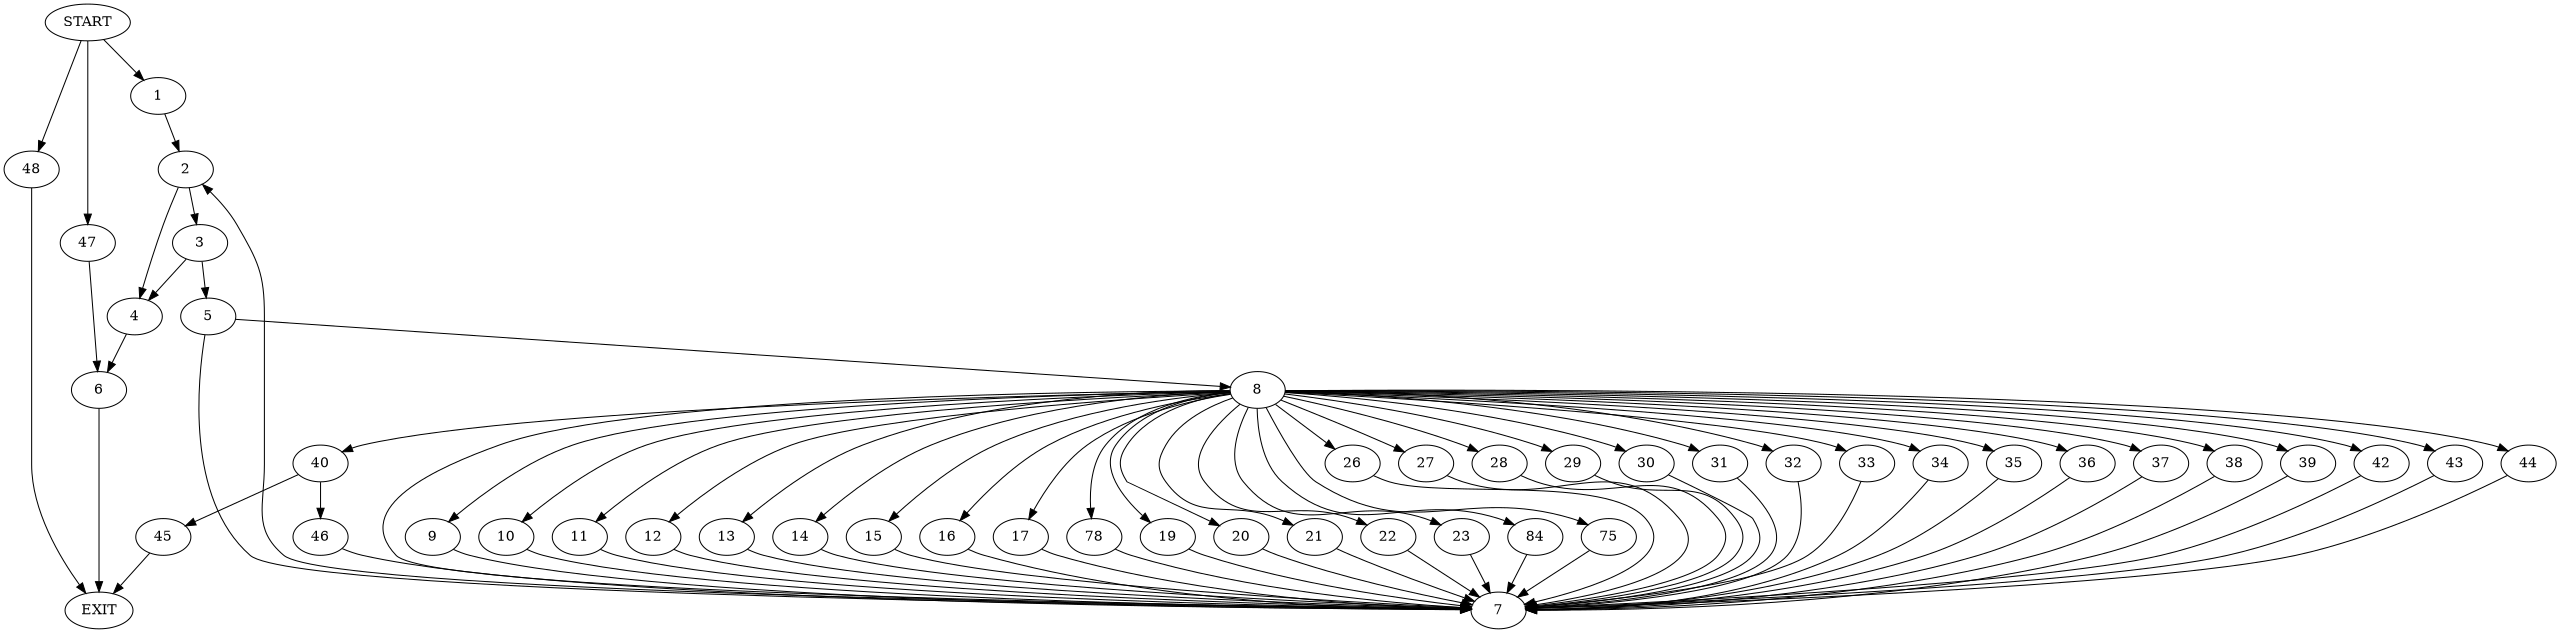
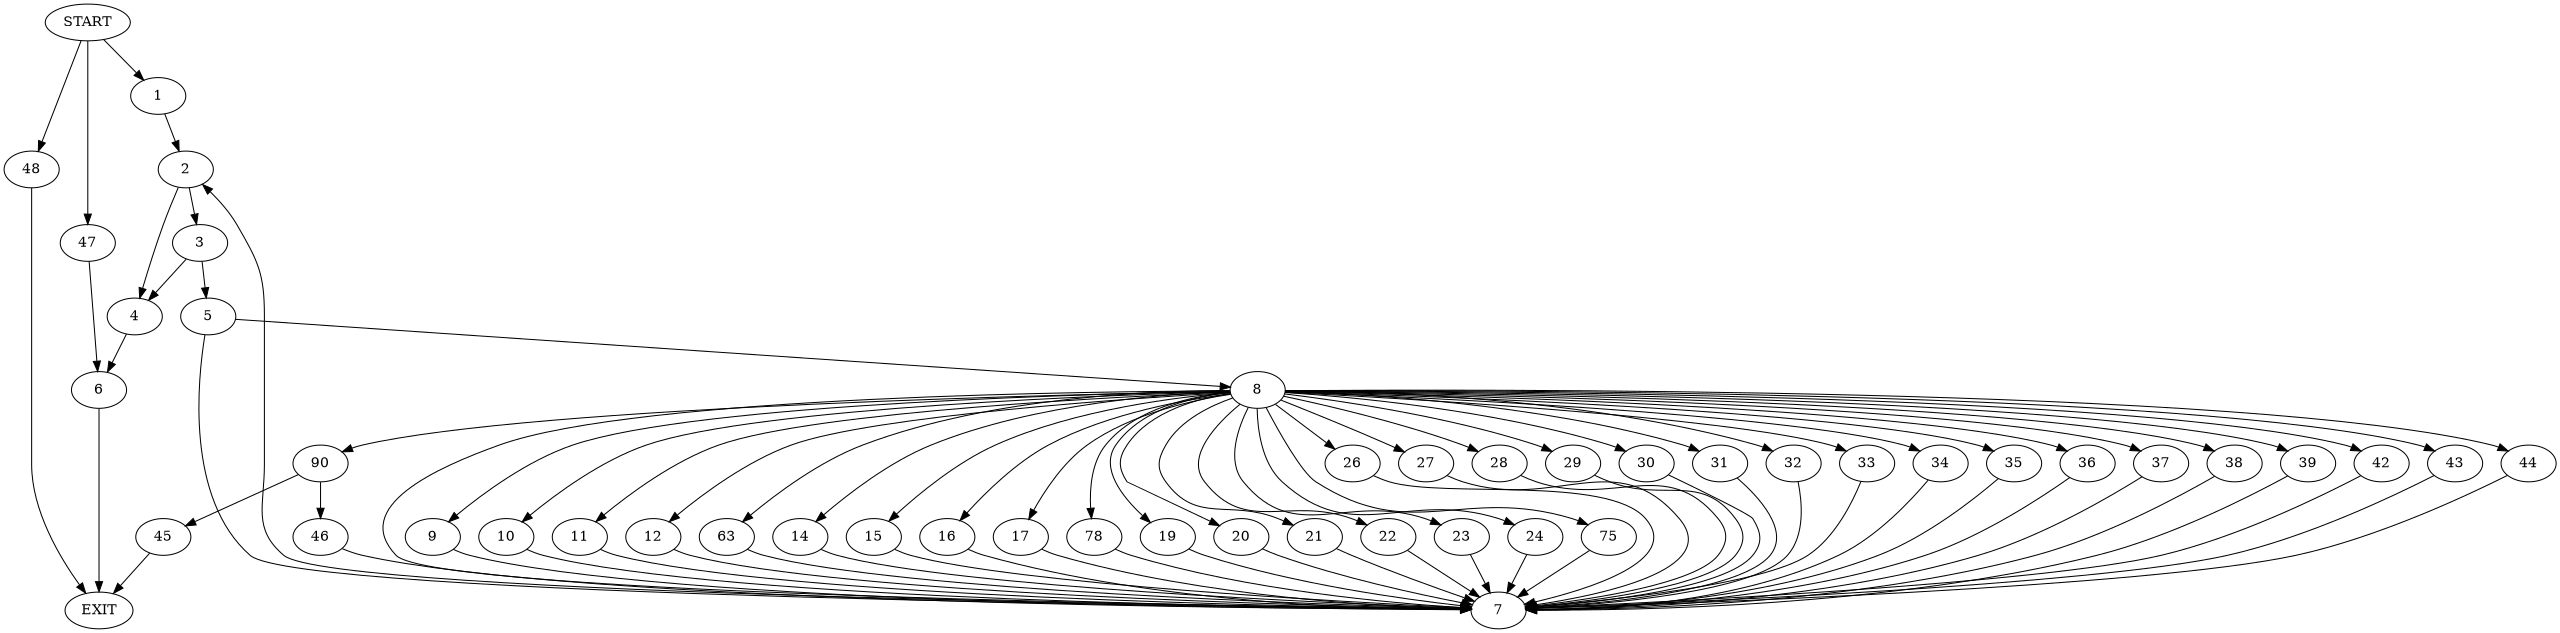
node "40": label "40" -> "90"
node "13": label "13" -> "63"
node "84": label "84" -> "24"
